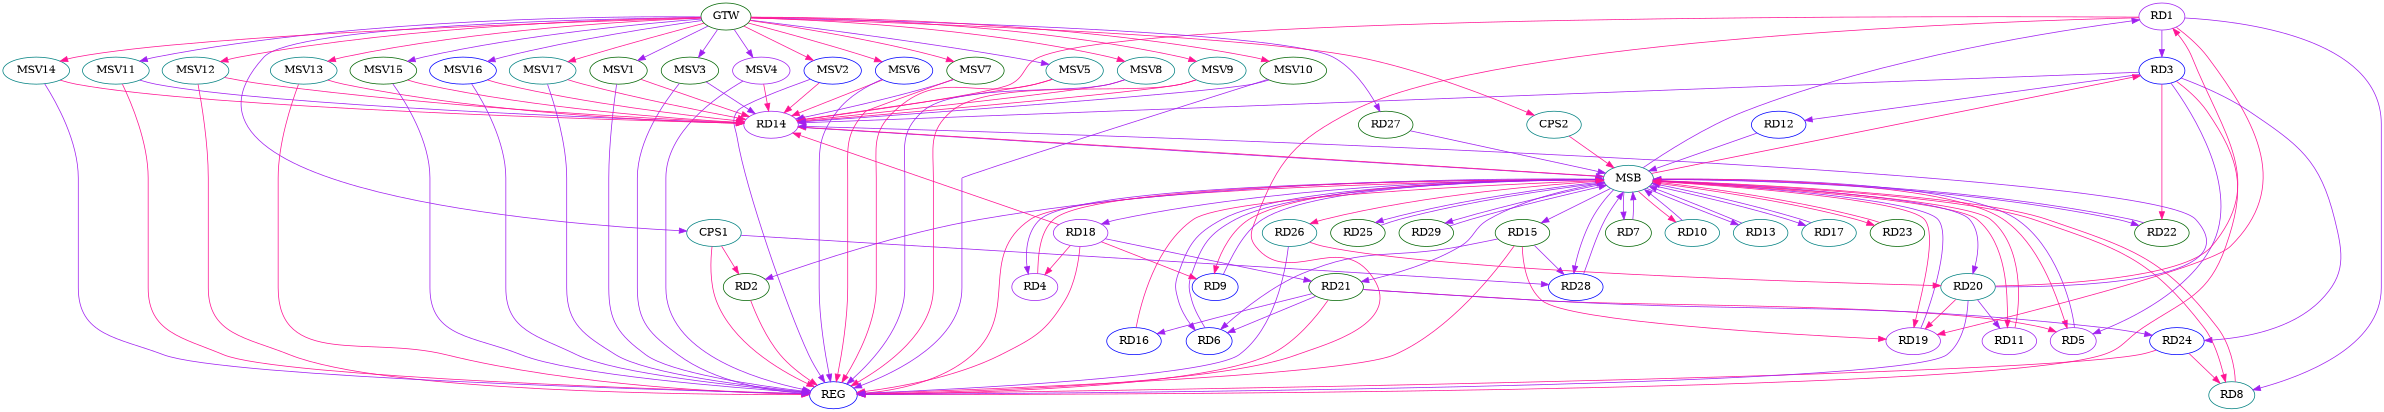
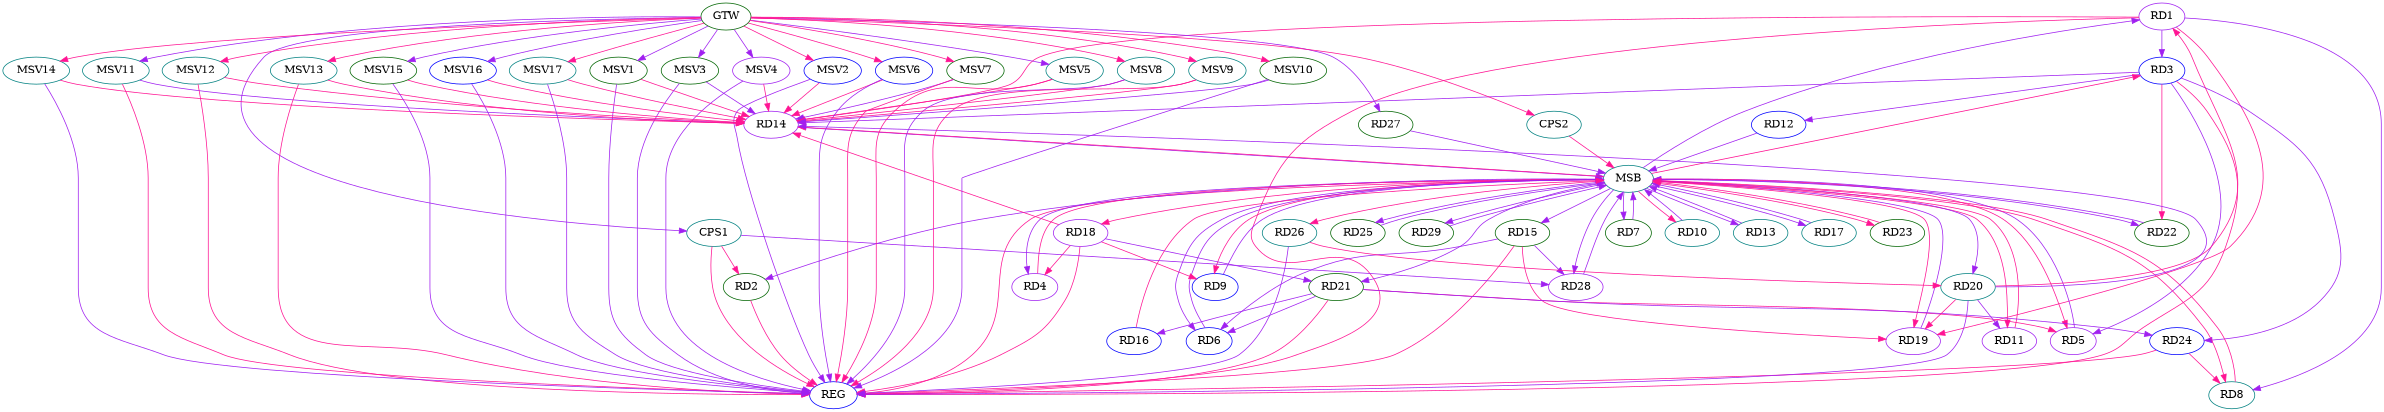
edge "MSB" -> "RD18": color purple -> deeppink
node "RD28": color blue -> purple
